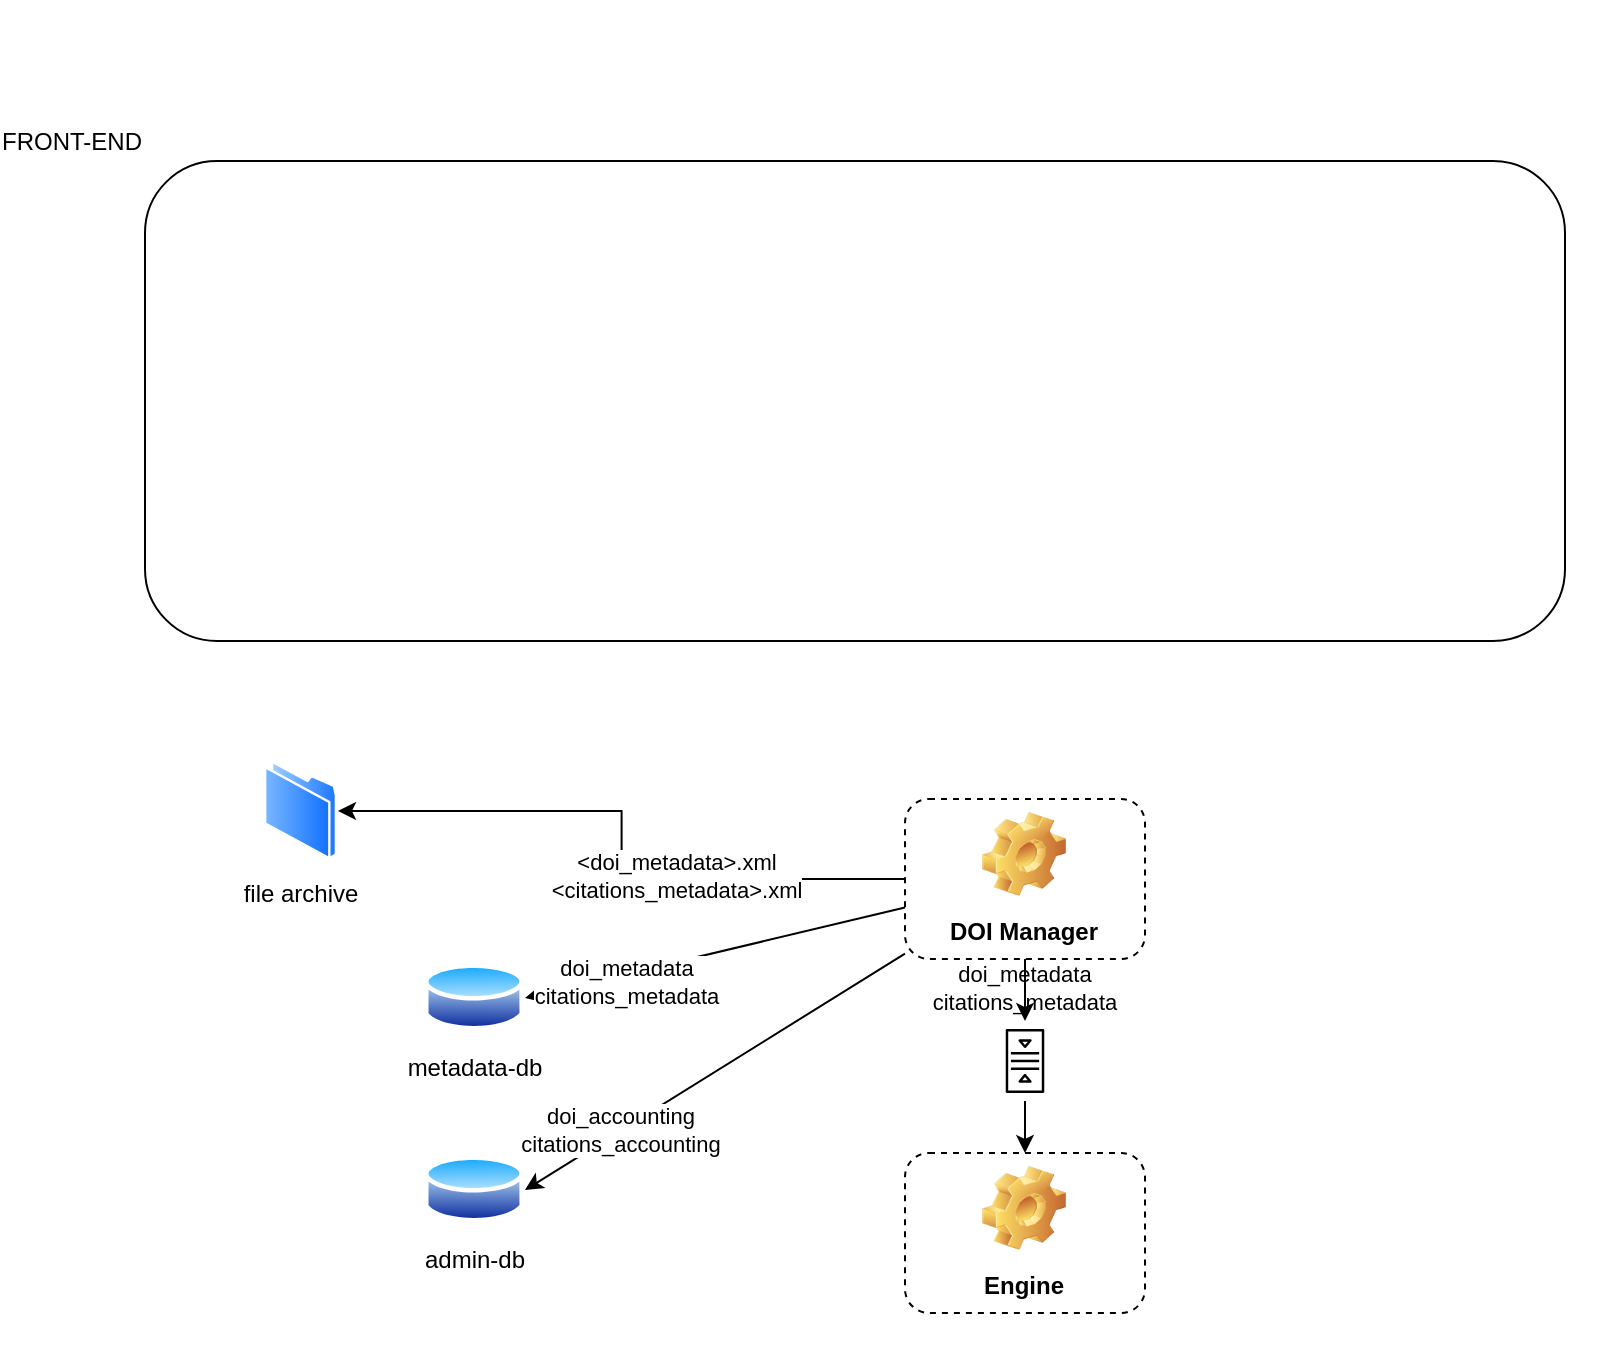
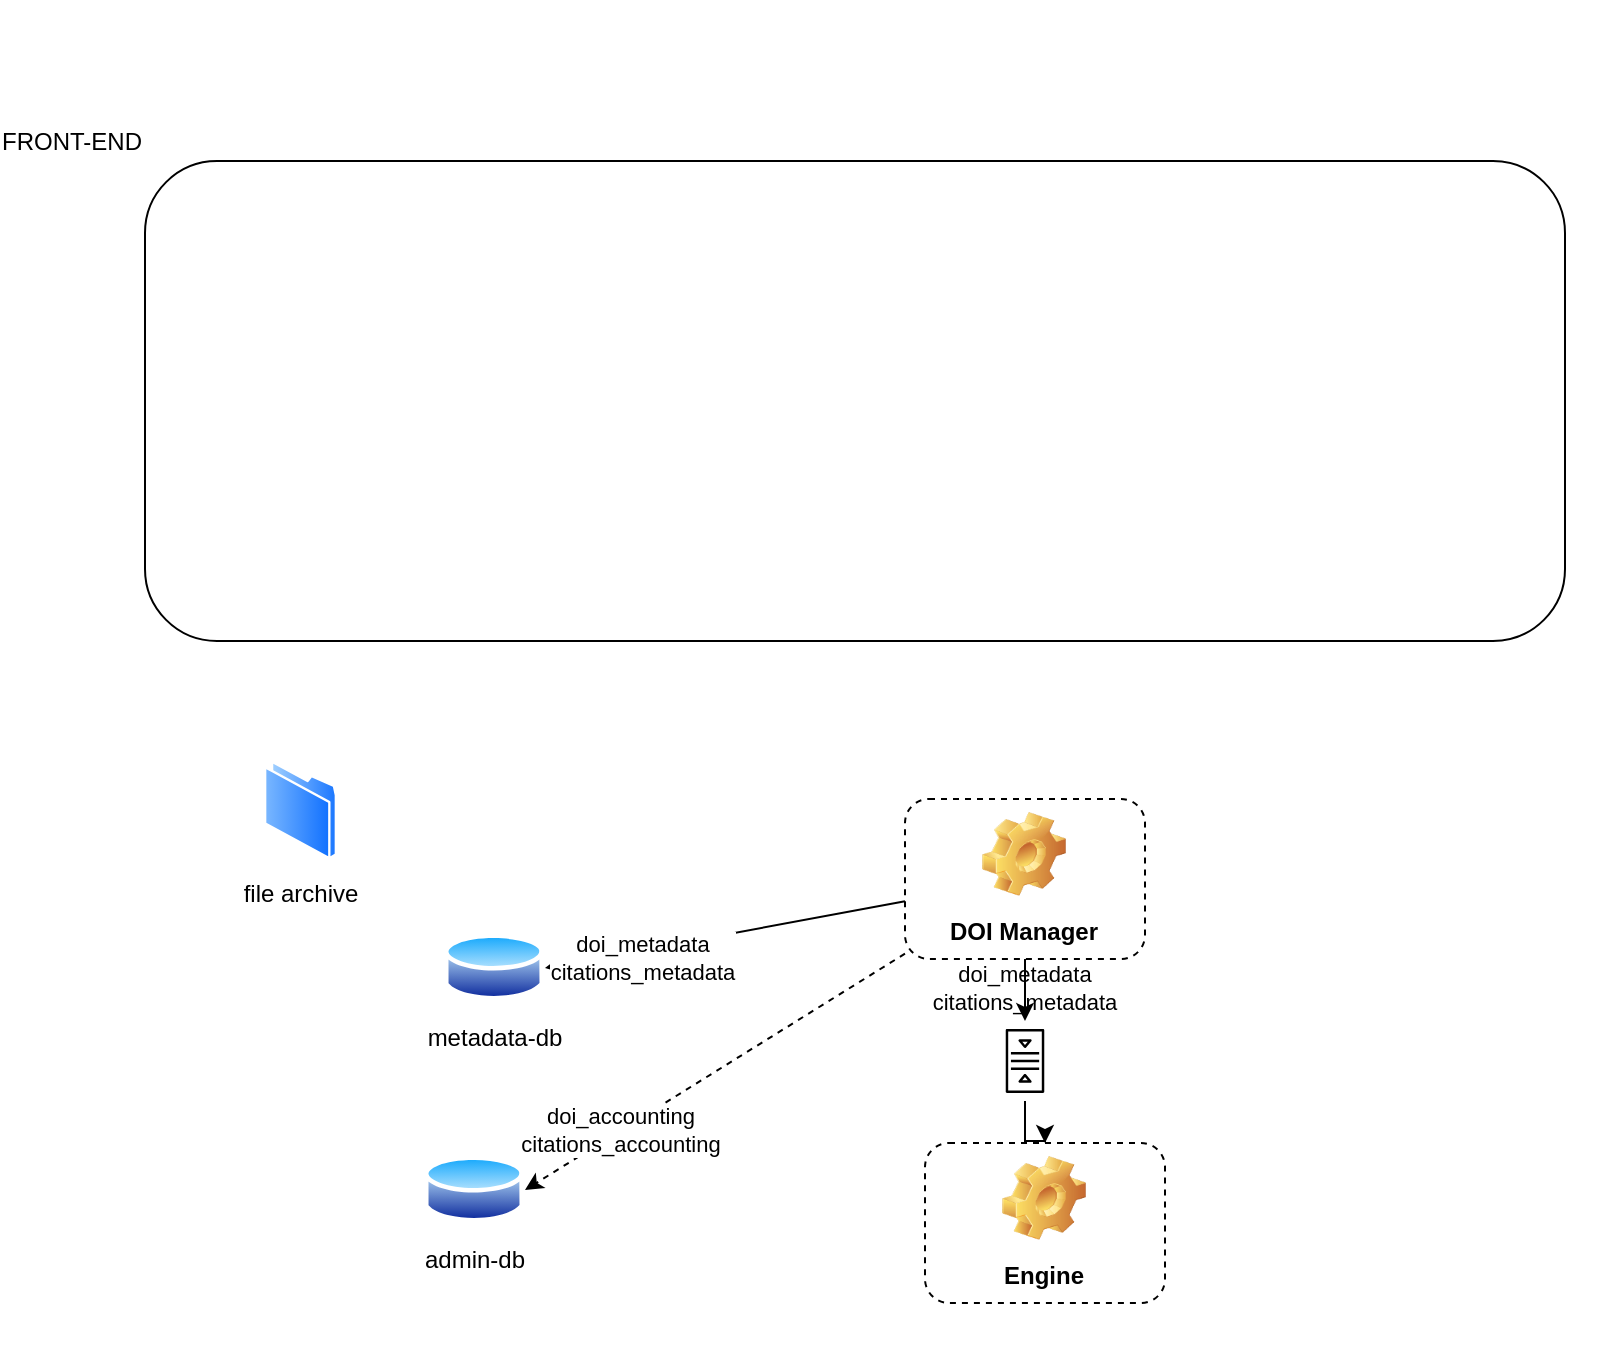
edge "DOI Manager" -> "file archive": removed, label "<doi_metadata>.xml <citations_metadata>.xml"
node "metadata-db": moved (475, 998) -> (495, 968)
edge "DOI Manager" -> "admin-db": style solid -> dashed
node "Engine": moved (1025, 1233) -> (1045, 1223)
